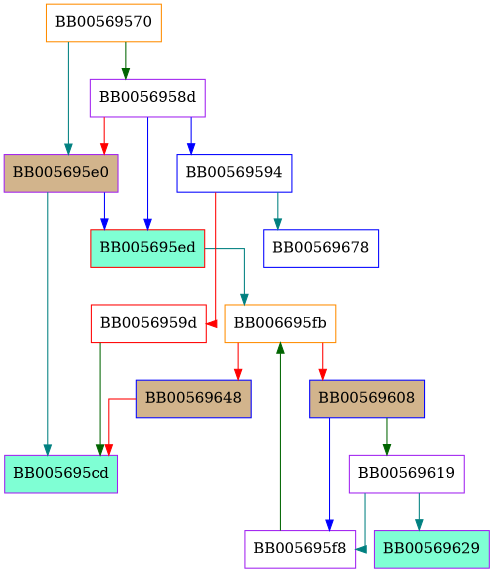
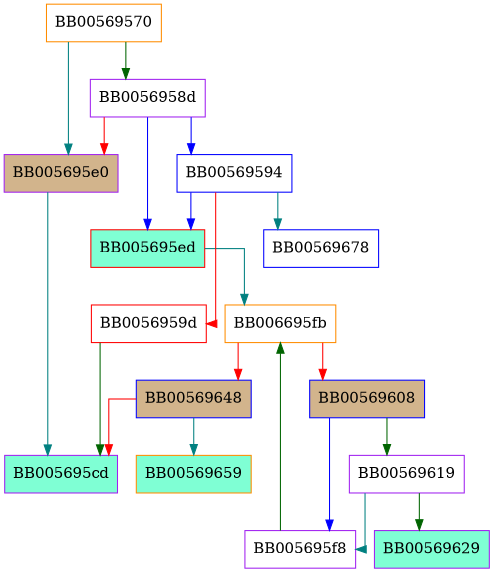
edge "BB005695e0" -> "BB005695ed": now "BB00569594" -> "BB005695ed"
node "BB00569659": added
edge "BB00569619" -> "BB00569629": color teal -> darkgreen
